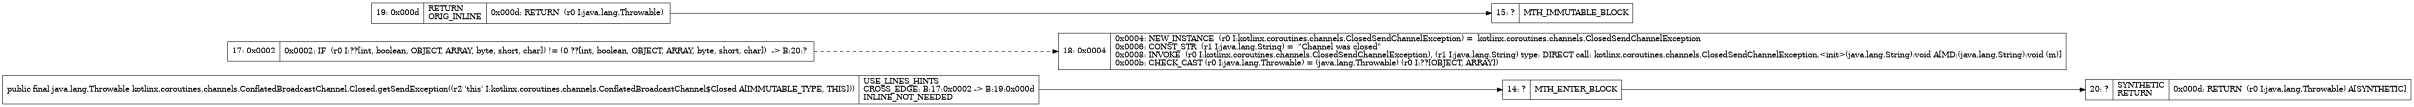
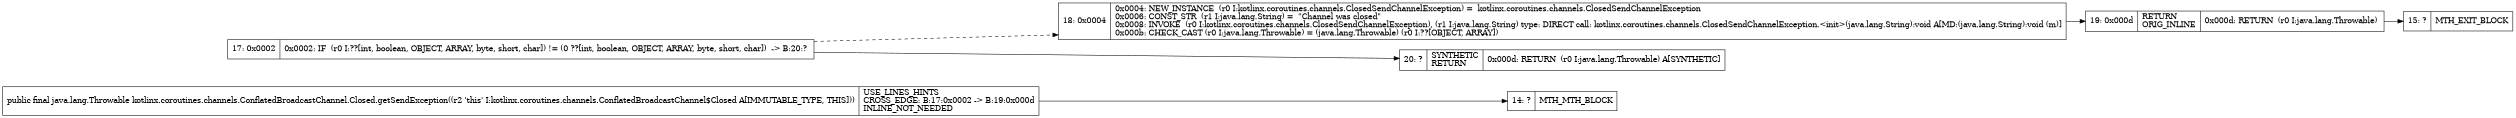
node "15: ?": text "MTH_IMMUTABLE_BLOCK" -> "MTH_EXIT_BLOCK"
edge "18: 0x0004" -> "19: 0x000d": added
node "14: ?": text "MTH_ENTER_BLOCK" -> "MTH_MTH_BLOCK"
edge "14: ?" -> "20: ?": now "17: 0x0002" -> "20: ?"
